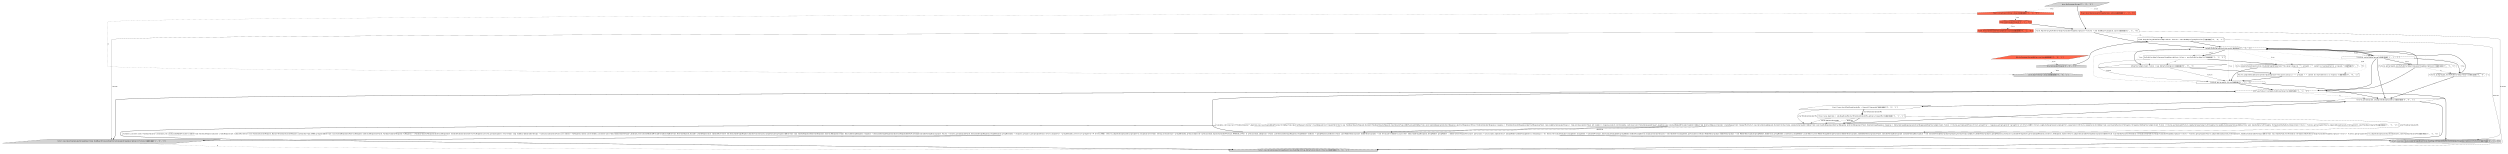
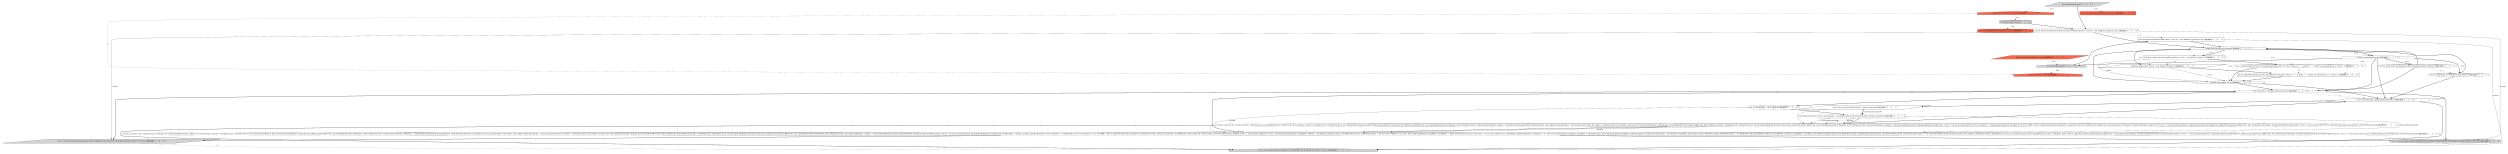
node "describeConsumerGroups['0', '1', '0']": fillcolor tomato -> lightgray
edge "!futures.containsKey(groupId)@@@10@@@['1', '1', '1']" -> "groupIdIsUnrepresentable(groupId)@@@5@@@['1', '1', '1']": now "!futures.containsKey(groupId)@@@10@@@['1', '1', '1']" -> "deleteConsumerGroups['0', '0', '1']"
edge "futures.put(groupId,future)@@@8@@@['1', '1', '1']" -> "groupIdIsUnrepresentable(groupId)@@@5@@@['1', '1', '1']": style dashed -> bold
node "Collection<String> groupIds@@@2@@@['0', '0', '1']": fillcolor lightgray -> tomato
node "final String groupId = entry.getKey()@@@16@@@['1', '1', '0']": added
